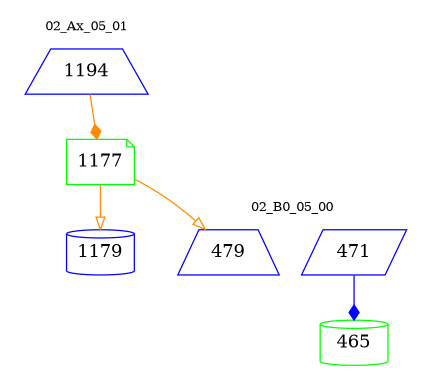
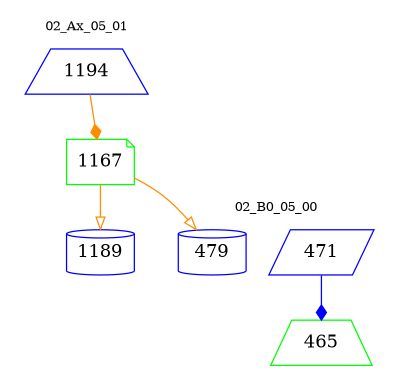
node "1177": label "1177" -> "1167"
node "1179": label "1179" -> "1189"
node "479": shape trapezium -> cylinder
node "465": shape cylinder -> trapezium
